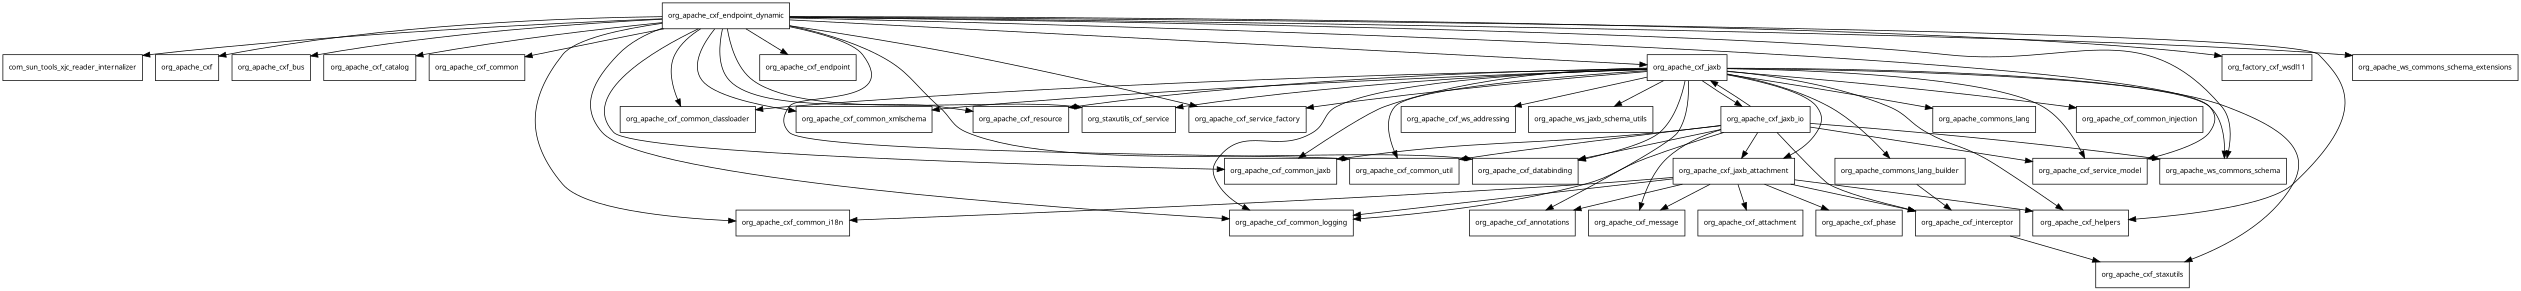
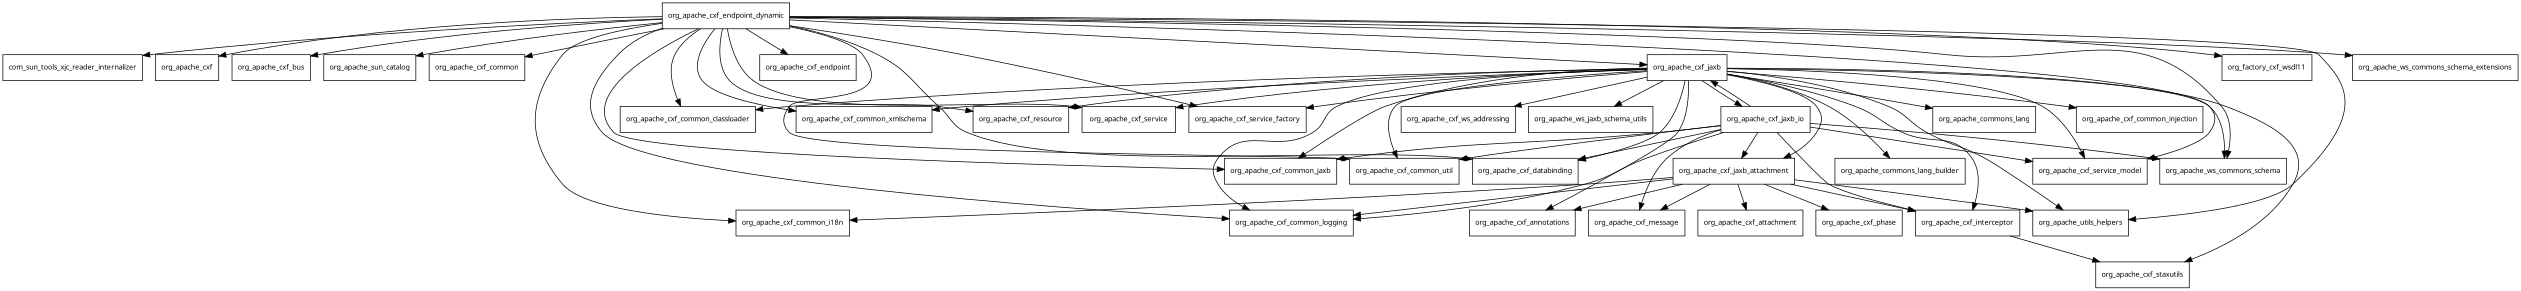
node "org_apache_cxf_catalog": label "org_apache_cxf_catalog" -> "org_apache_sun_catalog"
node "org_staxutils_cxf_service": label "org_staxutils_cxf_service" -> "org_apache_cxf_service"
edge "org_apache_commons_lang_builder" -> "org_apache_cxf_interceptor": now "org_apache_cxf_jaxb" -> "org_apache_cxf_interceptor"
node "org_apache_cxf_helpers": label "org_apache_cxf_helpers" -> "org_apache_utils_helpers"
